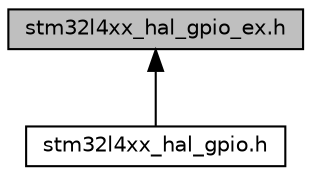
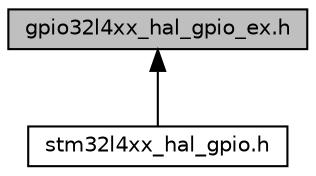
node "stm32l4xx_hal_gpio_ex.h": label "stm32l4xx_hal_gpio_ex.h" -> "gpio32l4xx_hal_gpio_ex.h"
